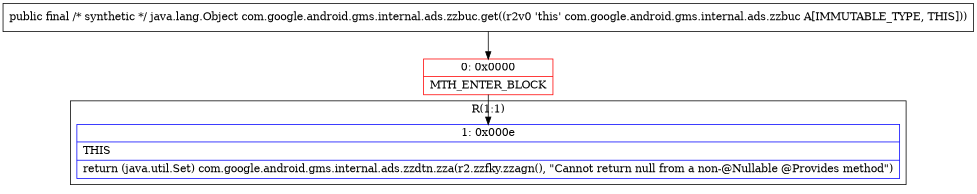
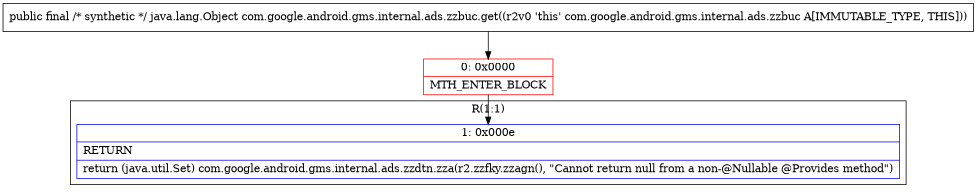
node "1: 0x000e": text "THIS" -> "RETURN"
